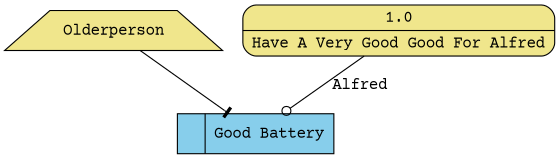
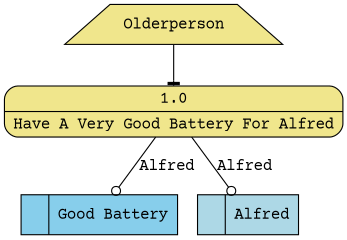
node "1.0": text "Have A Very Good Good For Alfred" -> "Have A Very Good Battery For Alfred"
edge "Olderperson" -> "Good Battery": now "Olderperson" -> "1.0"
node "Alfred": added
